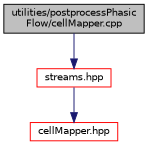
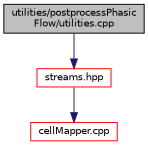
node "utilities/postprocessPhasic Flow/cellMapper.cpp": label "utilities/postprocessPhasic Flow/cellMapper.cpp" -> "utilities/postprocessPhasic Flow/utilities.cpp"
node "cellMapper.hpp": label "cellMapper.hpp" -> "cellMapper.cpp"
